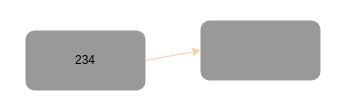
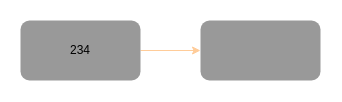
node "234": moved (86, 61) -> (81, 51)
